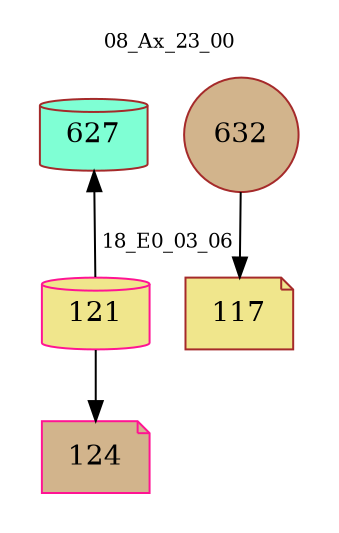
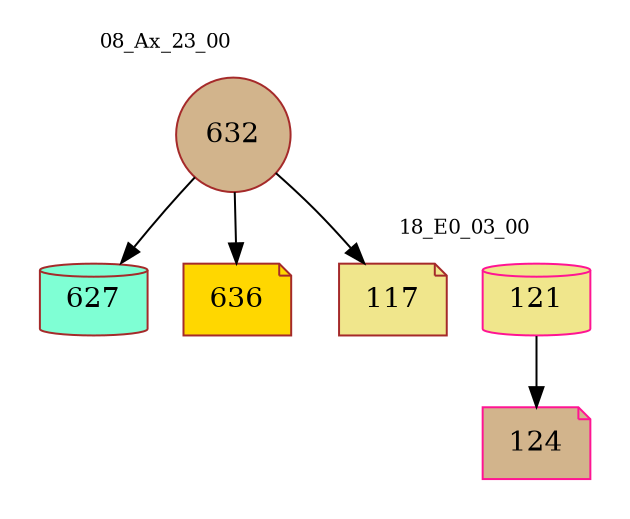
edge "121" -> "627": now "632" -> "627"
cluster "18_E0_03_06": label "18_E0_03_06" -> "18_E0_03_00"
node "636": added
